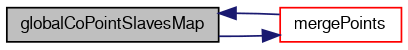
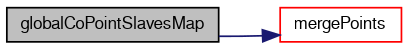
edge "mergePoints" -> "globalCoPointSlavesMap": removed
